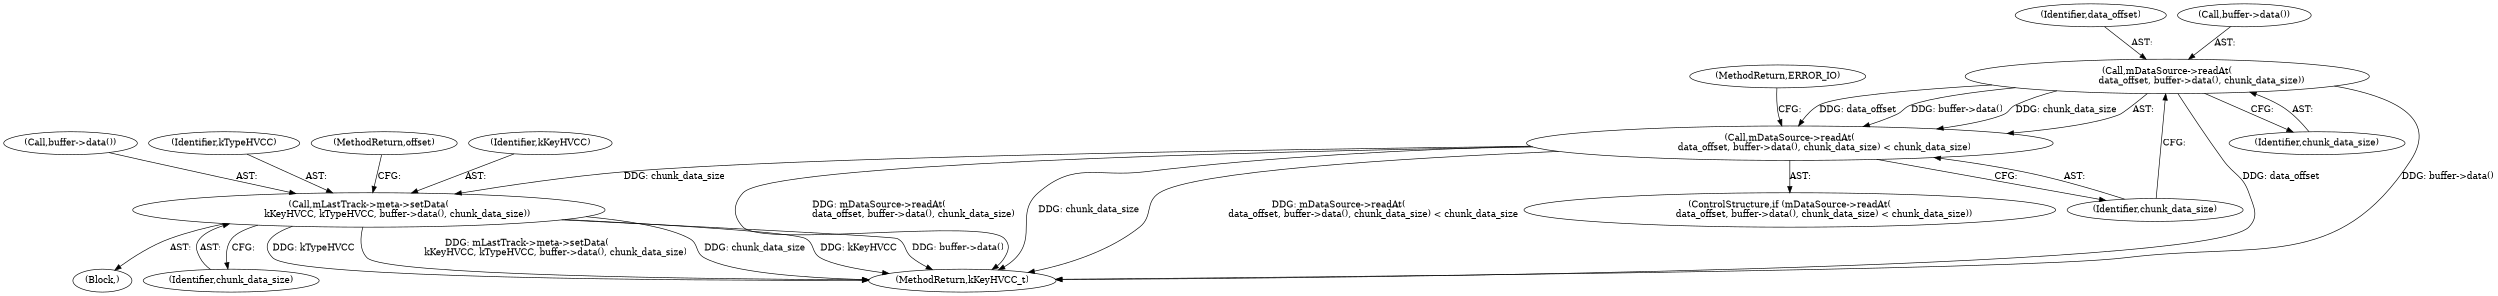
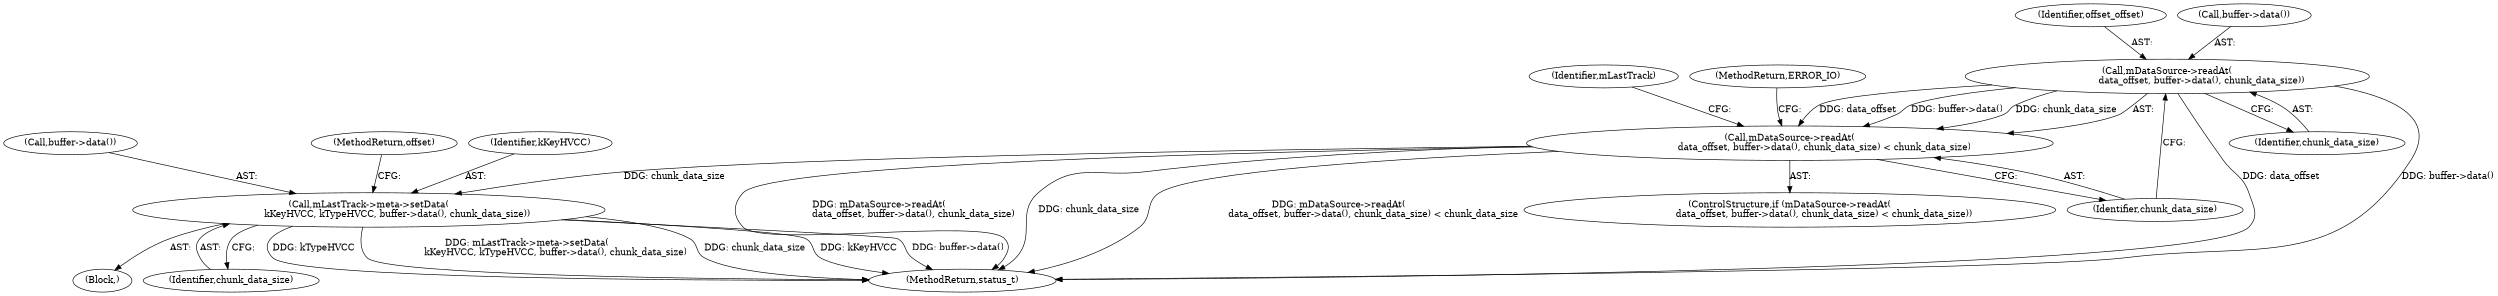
node "(Identifier,data_offset)": label "(Identifier,data_offset)" -> "(Identifier,offset_offset)"
node "(Identifier,mLastTrack)": added
node "(Identifier,kTypeHVCC)": removed
node "(MethodReturn,kKeyHVCC_t)": label "(MethodReturn,kKeyHVCC_t)" -> "(MethodReturn,status_t)"
